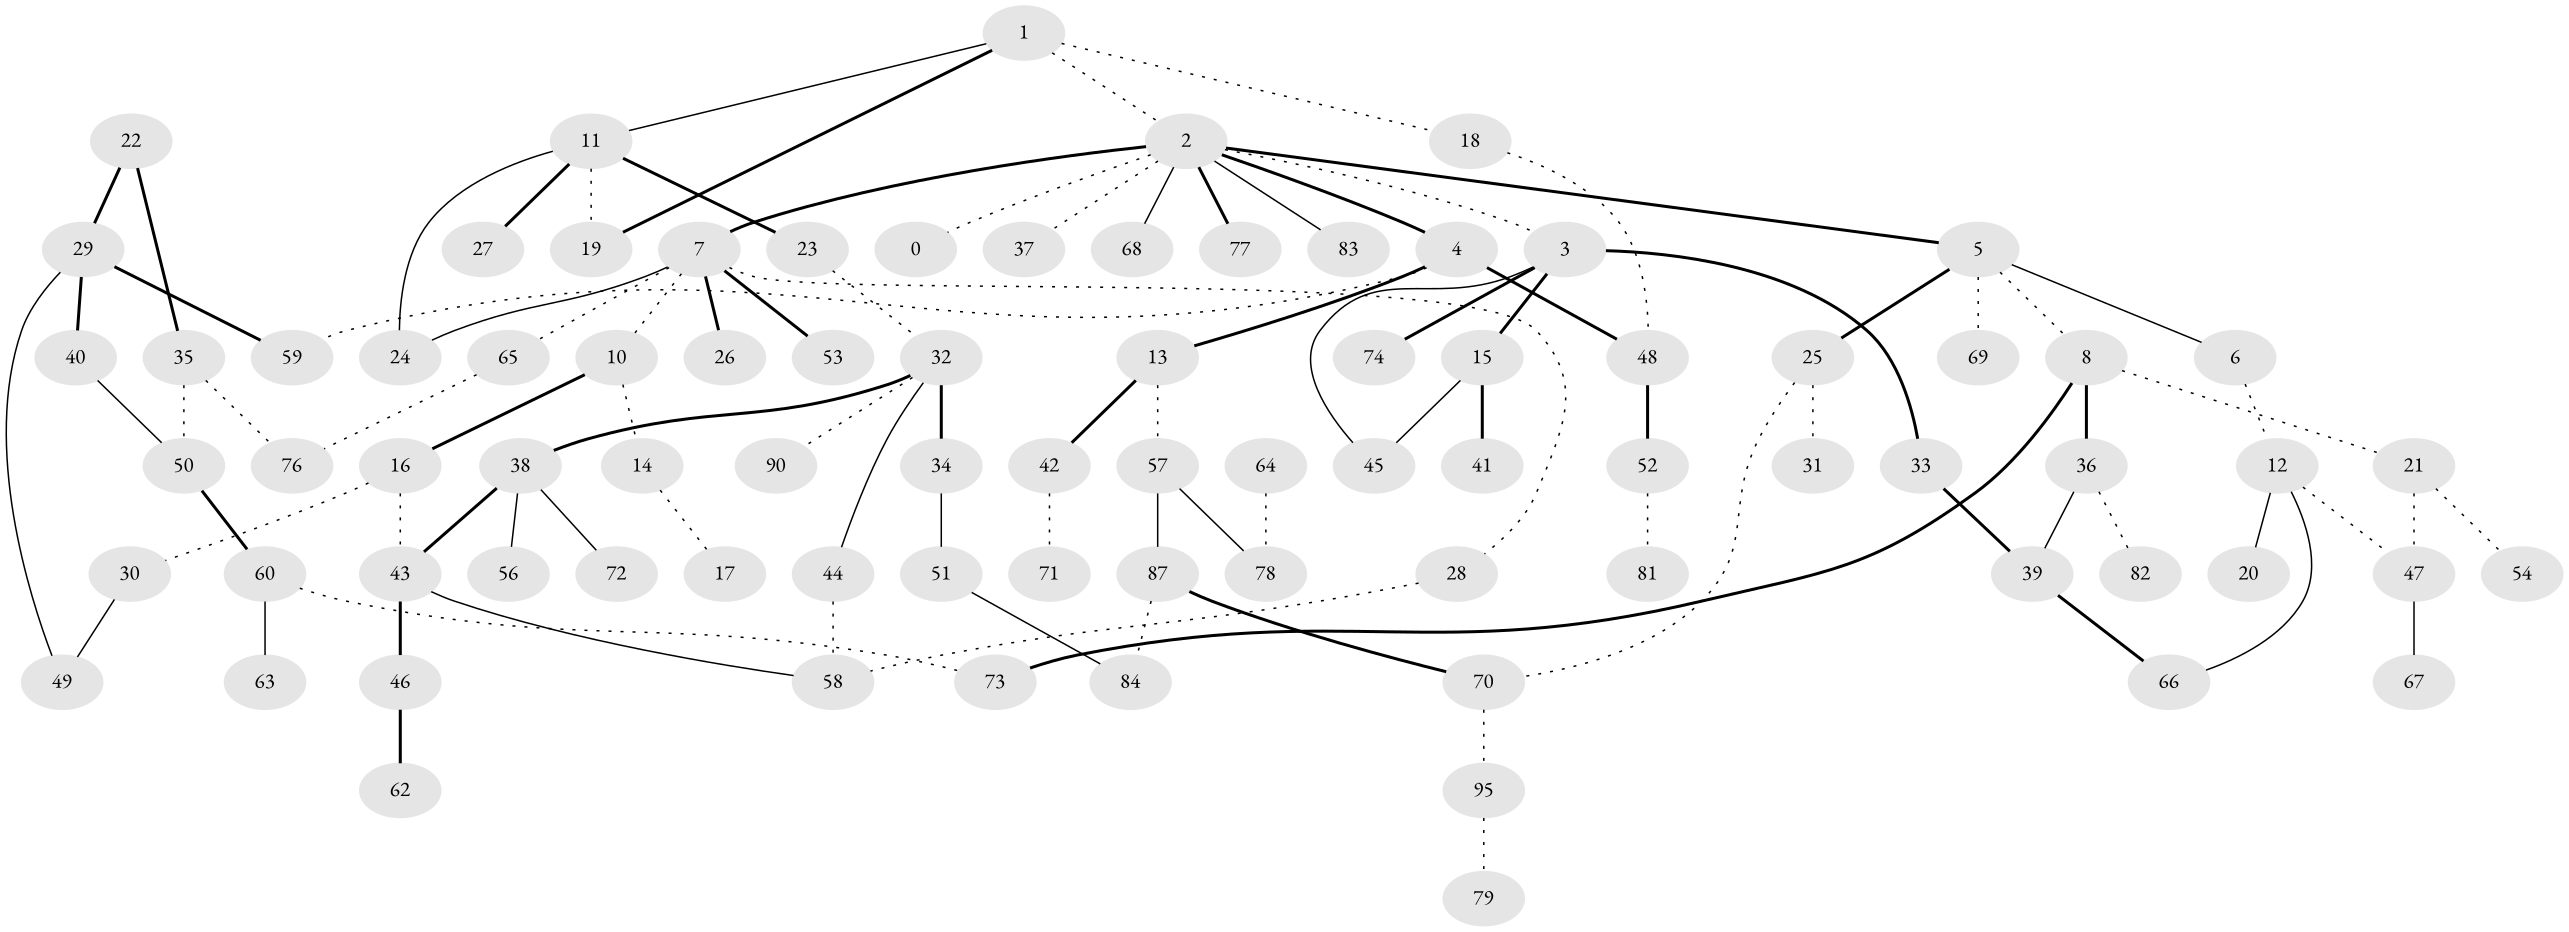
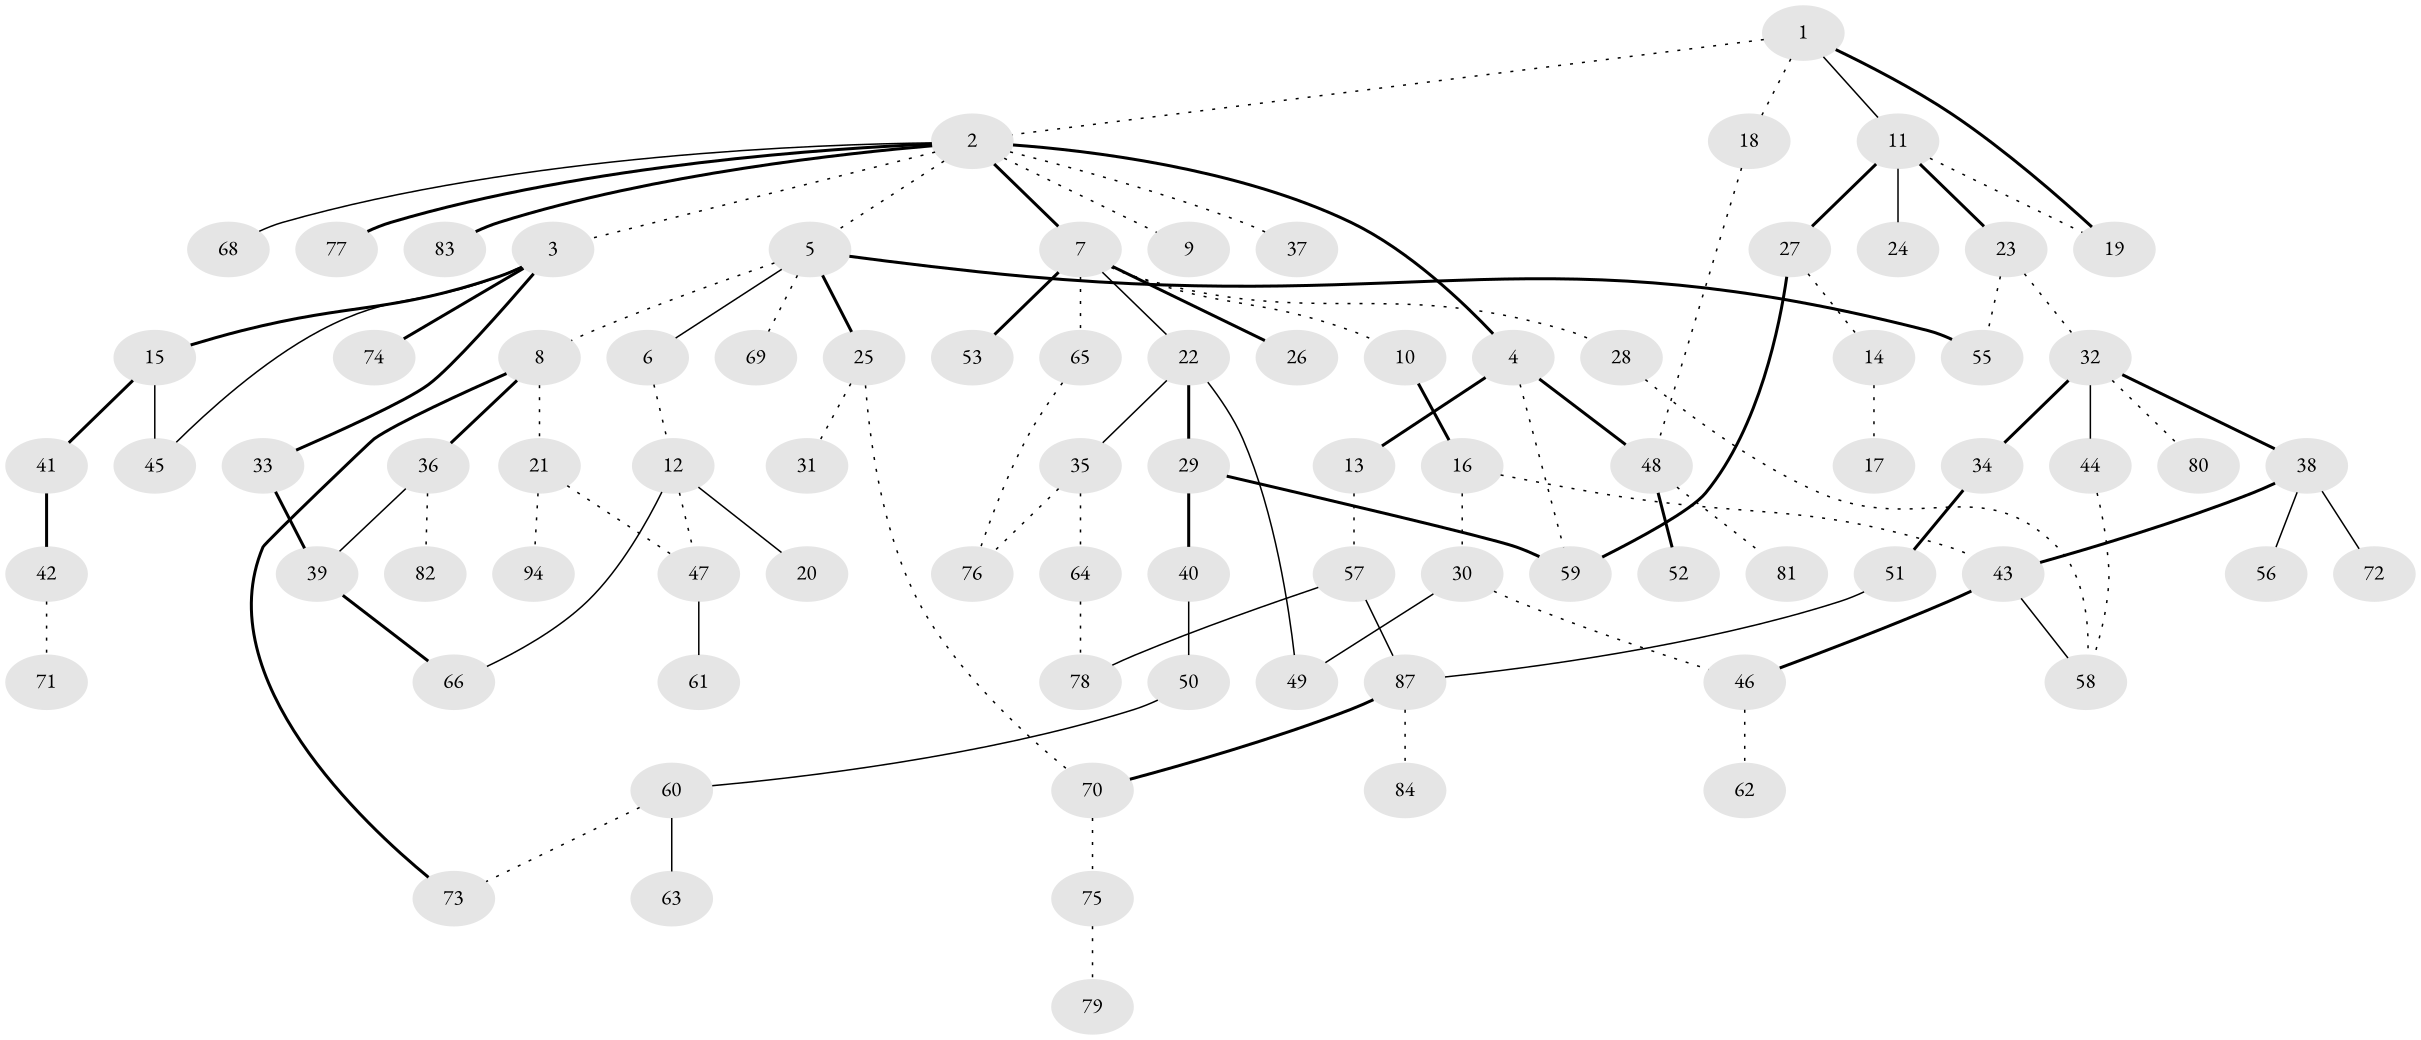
edge "2" -- "5": style bold -> dotted
edge "2" -- "83": style solid -> bold
edge "22" -- "35": style bold -> solid
node "0": label "0" -> "9"
edge "7" -- "24": now "7" -- "22"
node "55": added
edge "35" -- "50": now "35" -- "64"
edge "10" -- "14": now "27" -- "14"
edge "13" -- "42": now "41" -- "42"
edge "27" -- "59": added
edge "29" -- "49": now "22" -- "49"
node "90": label "90" -> "80"
edge "50" -- "60": style bold -> solid
edge "34" -- "51": style solid -> bold
edge "52" -- "81": now "48" -- "81"
node "54": label "54" -> "94"
edge "51" -- "84": now "51" -- "87"
edge "30" -- "46": added
node "67": label "67" -> "61"
edge "46" -- "62": style bold -> dotted
node "95": label "95" -> "75"
